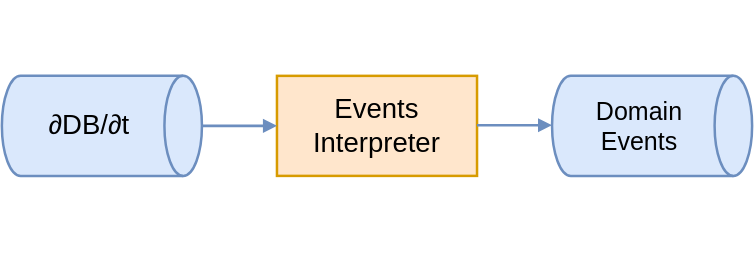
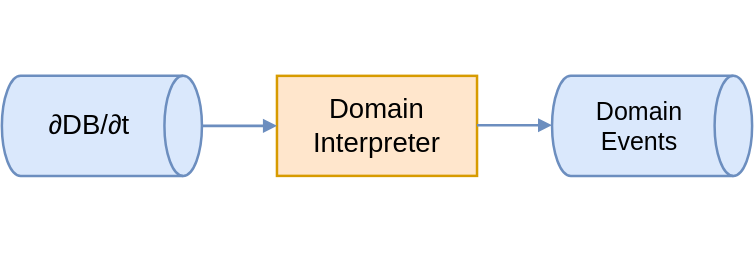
node "Events Interpreter": label "Events Interpreter" -> "Domain Interpreter"
